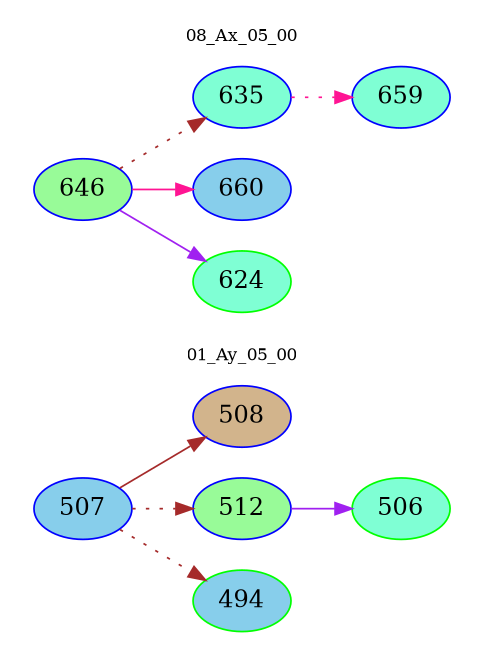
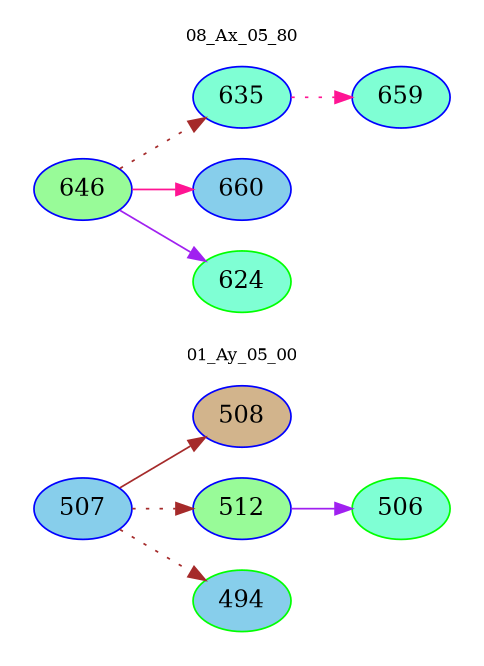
cluster "08_Ax_05_00": label "08_Ax_05_00" -> "08_Ax_05_80"
